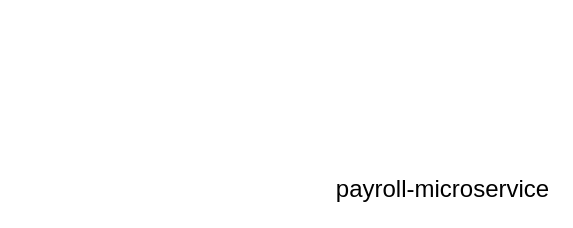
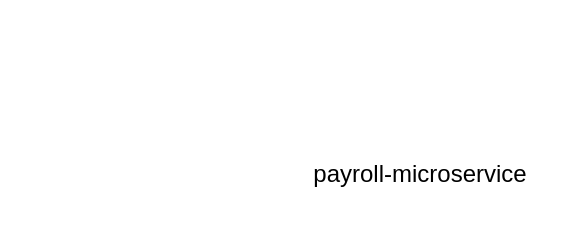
node "payroll-microservice": moved (443, 188) -> (421, 173)
